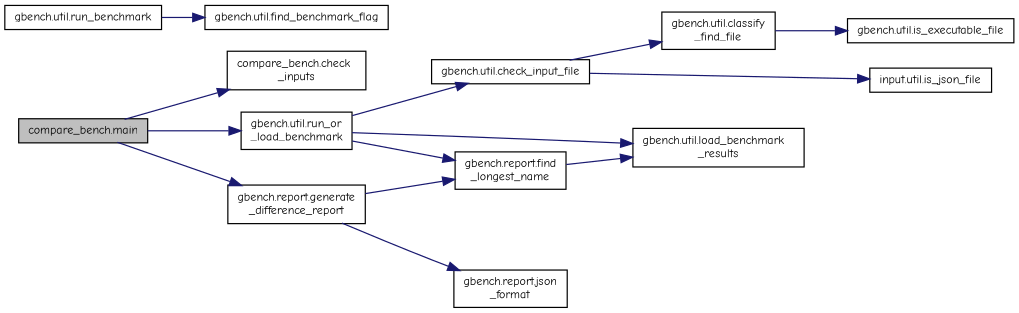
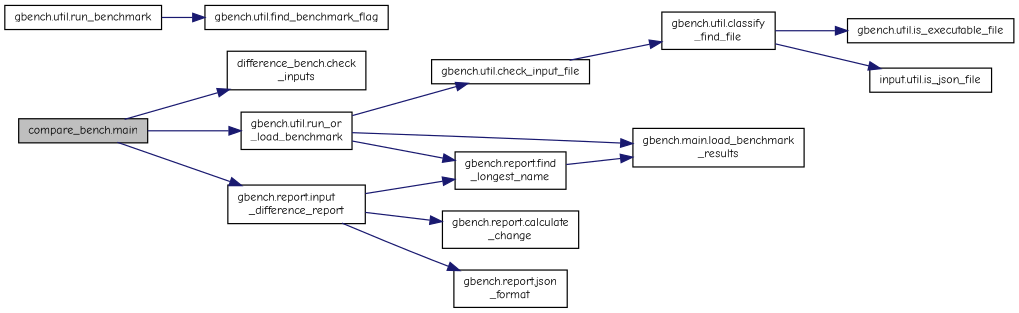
node "compare_bench.check _inputs": label "compare_bench.check _inputs" -> "difference_bench.check _inputs"
edge "gbench.util.check_input_file" -> "input.util.is_json_file": now "gbench.util.classify _find_file" -> "input.util.is_json_file"
node "gbench.util.load_benchmark _results": label "gbench.util.load_benchmark _results" -> "gbench.main.load_benchmark _results"
node "gbench.report.generate _difference_report": label "gbench.report.generate _difference_report" -> "gbench.report.input _difference_report"
node "gbench.report.calculate _change": added
